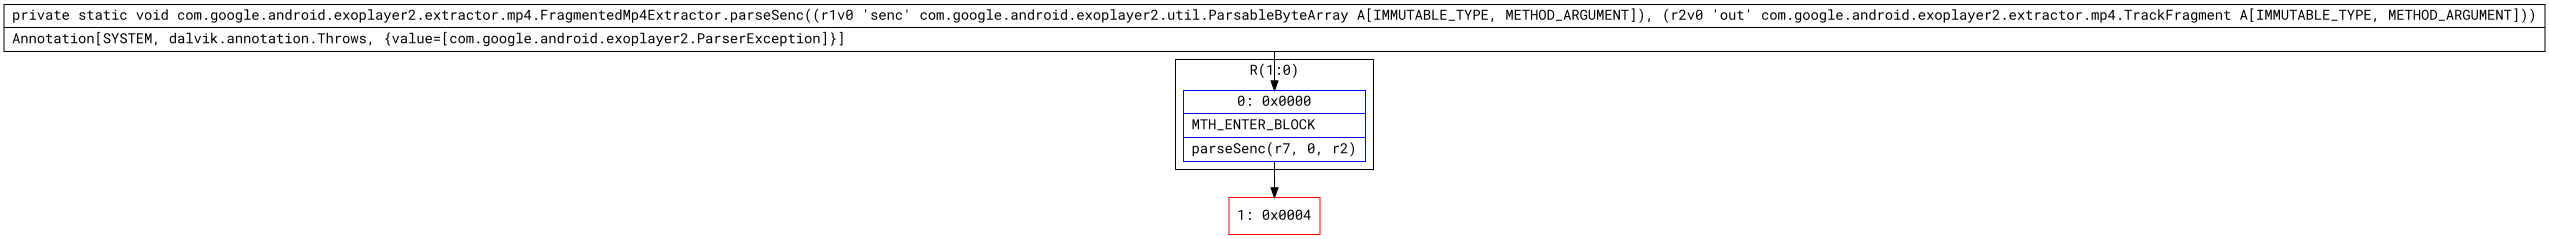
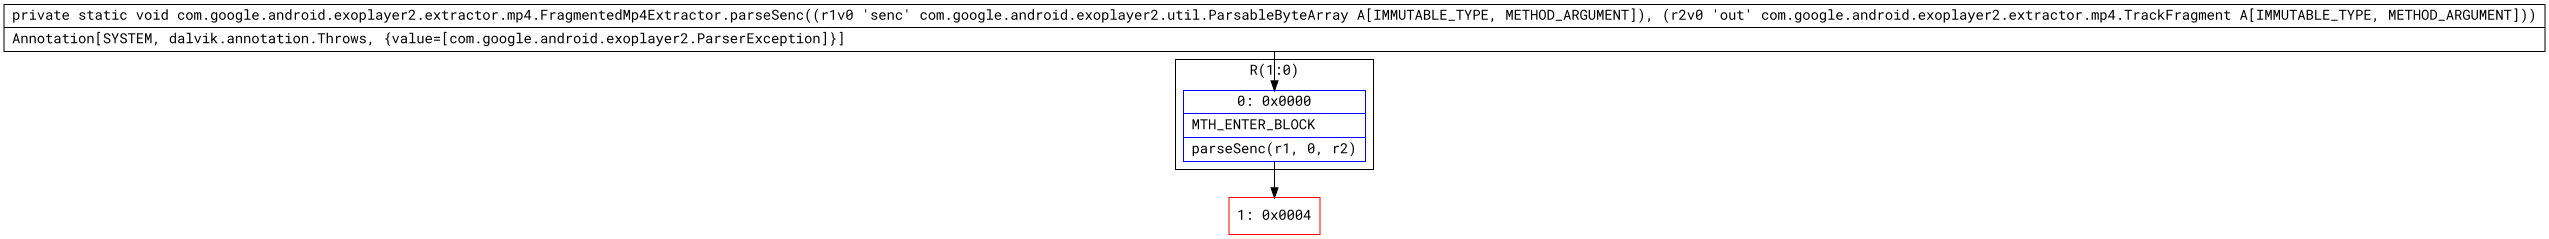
node "0: 0x0000": text "parseSenc(r7, 0, r2)" -> "parseSenc(r1, 0, r2)"
